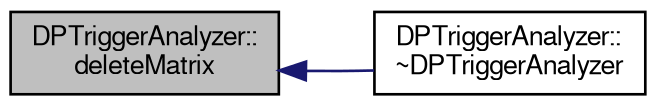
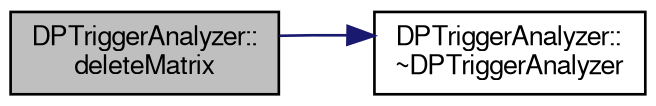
edge "DPTriggerAnalyzer:: ~DPTriggerAnalyzer" -> "DPTriggerAnalyzer:: deleteMatrix": reversed
